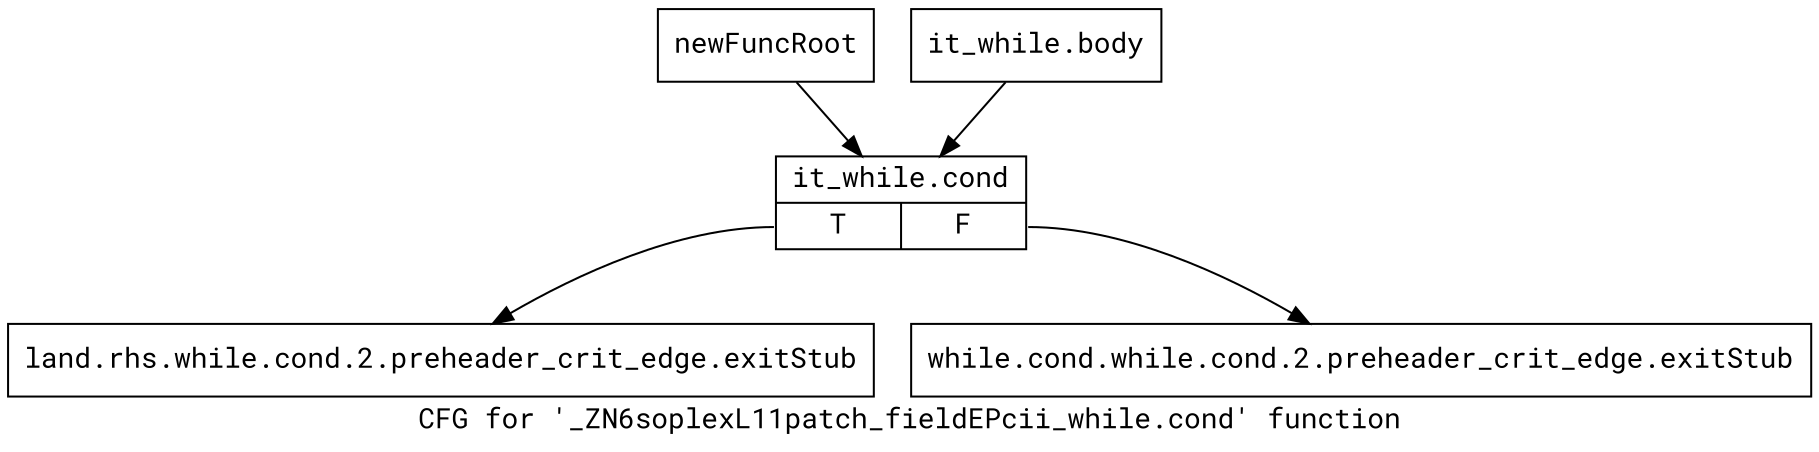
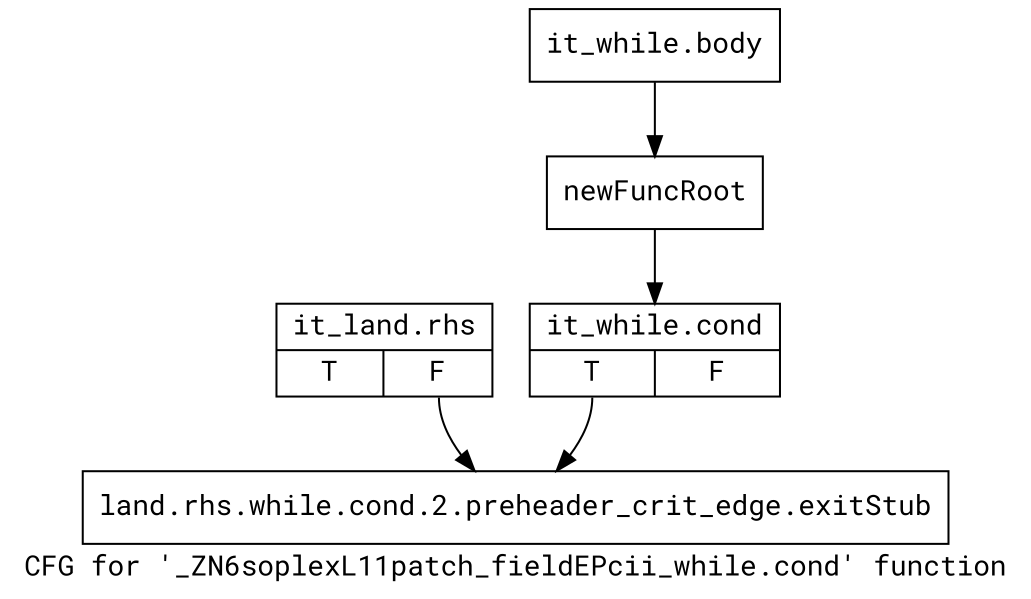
edge "it_while.body" -> "it_while.cond": now "it_while.body" -> "newFuncRoot"
node "it_land.rhs": added
node "while.cond.while.cond.2.preheader_crit_edge.exitStub": removed
